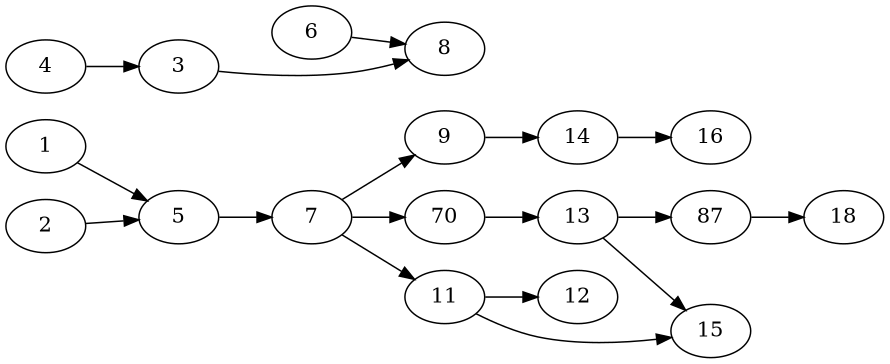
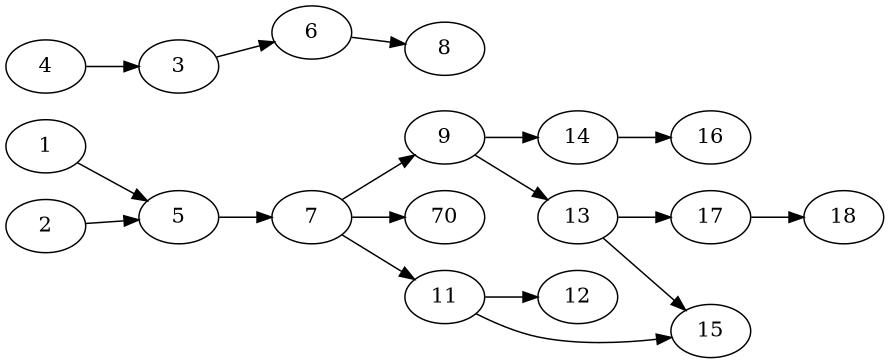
edge "3" -> "8": now "3" -> "6"
edge "70" -> "13": now "9" -> "13"
node "87": label "87" -> "17"
